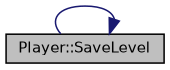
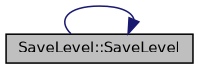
node "Player::SaveLevel": label "Player::SaveLevel" -> "SaveLevel::SaveLevel"
